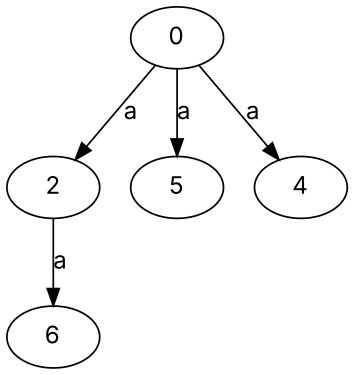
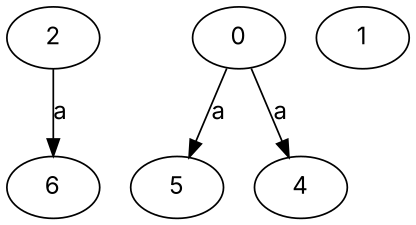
node "1": added
edge "0" -> "2": removed, label "a"
